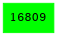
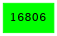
node "16809": label "16809" -> "16806"
